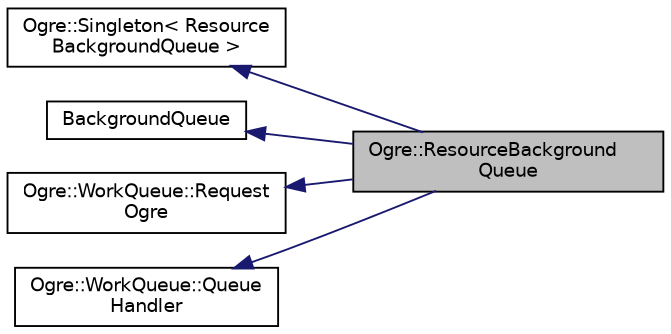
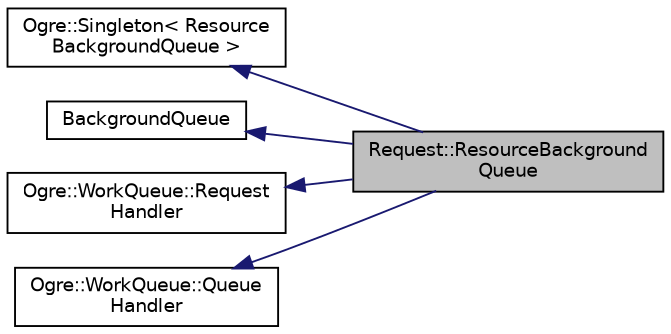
node "Ogre::ResourceBackground Queue": label "Ogre::ResourceBackground Queue" -> "Request::ResourceBackground Queue"
node "Ogre::WorkQueue::Request Ogre": label "Ogre::WorkQueue::Request Ogre" -> "Ogre::WorkQueue::Request Handler"
